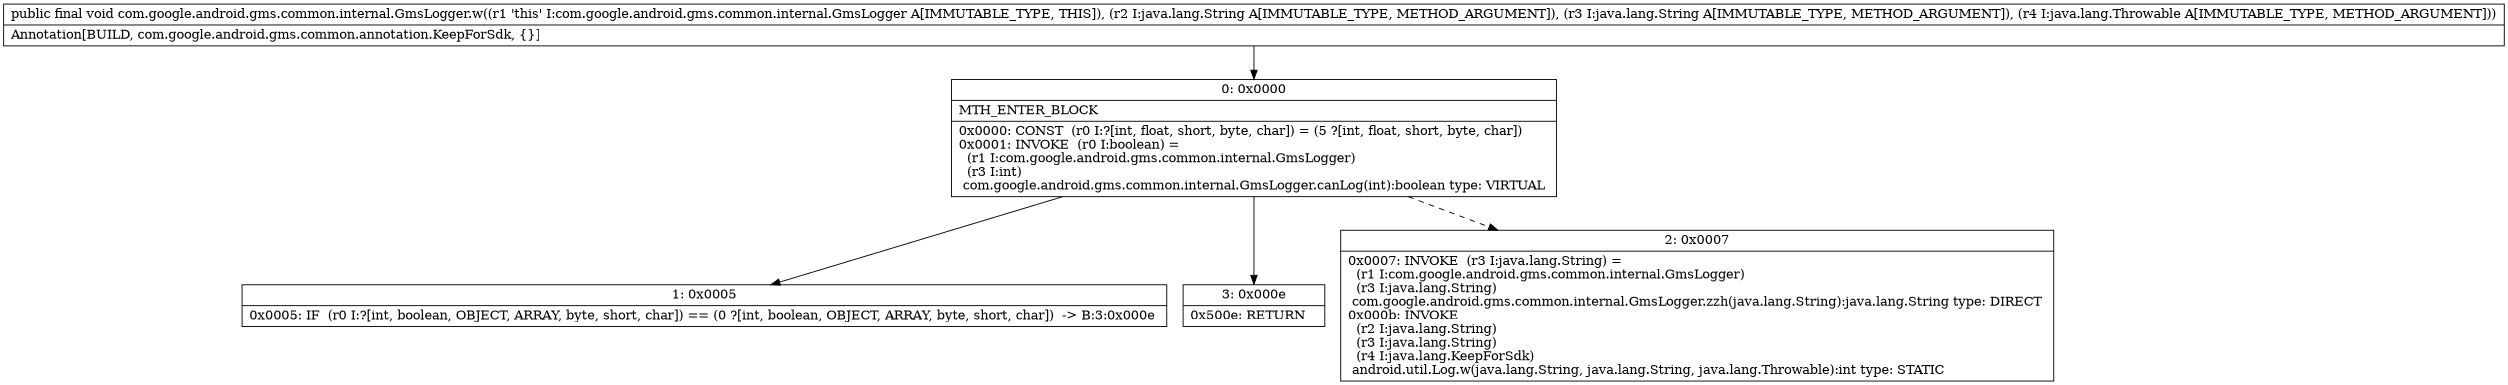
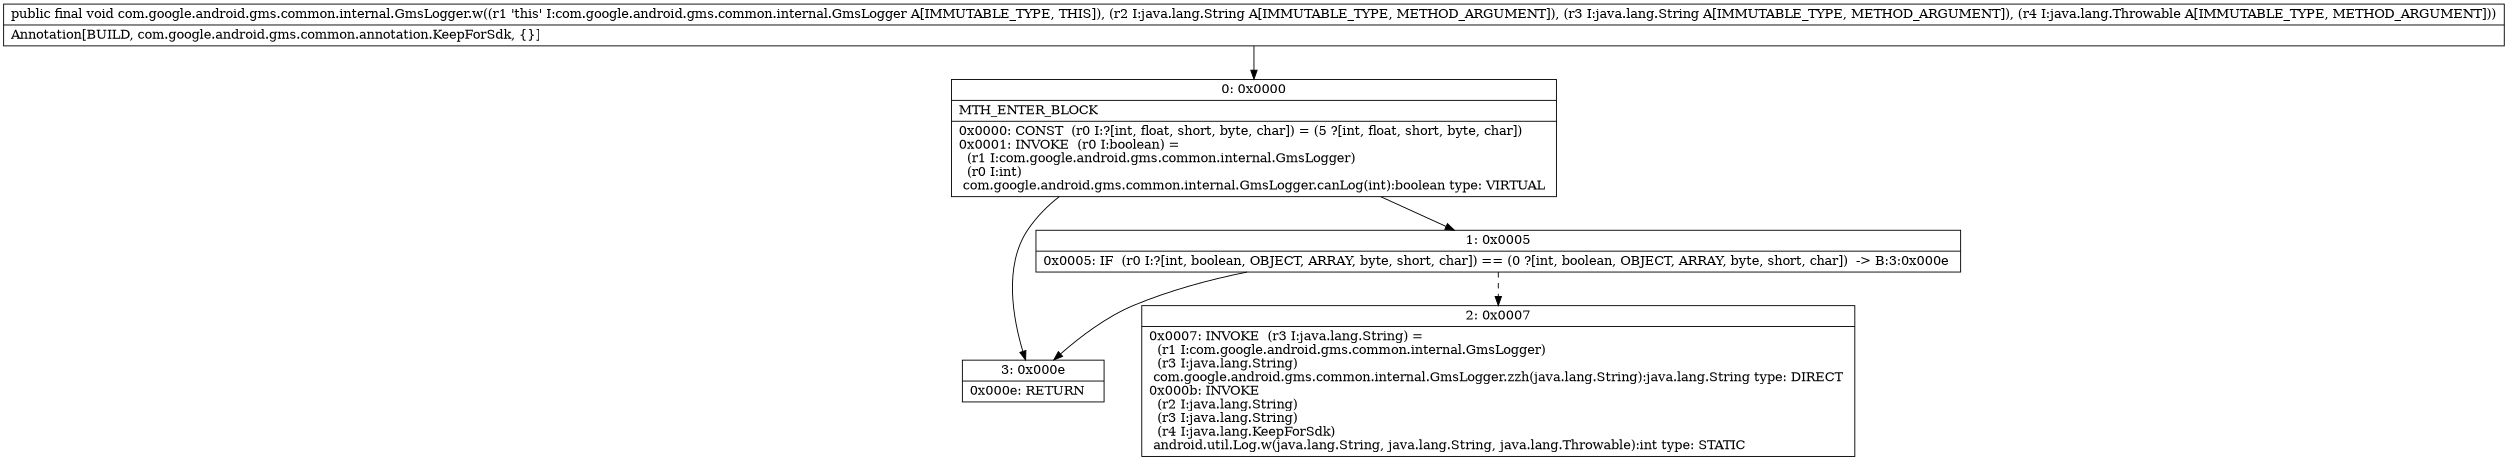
node "0: 0x0000": text "(r3 I:int)" -> "(r0 I:int)"
edge "0: 0x0000" -> "2: 0x0007": now "1: 0x0005" -> "2: 0x0007"
edge "1: 0x0005" -> "3: 0x000e": added
node "3: 0x000e": text "0x500e: RETURN" -> "0x000e: RETURN"
